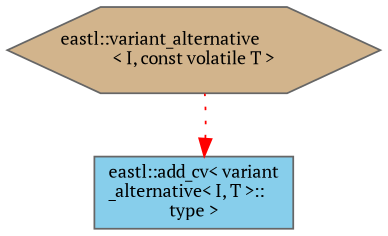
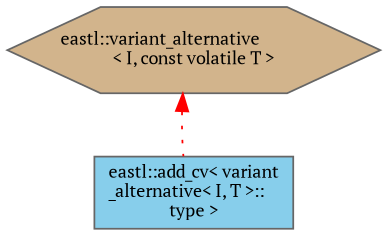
edge "eastl::variant_alternative < I, const volatile T >" -> "eastl::add_cv< variant _alternative< I, T >:: type >": reversed
